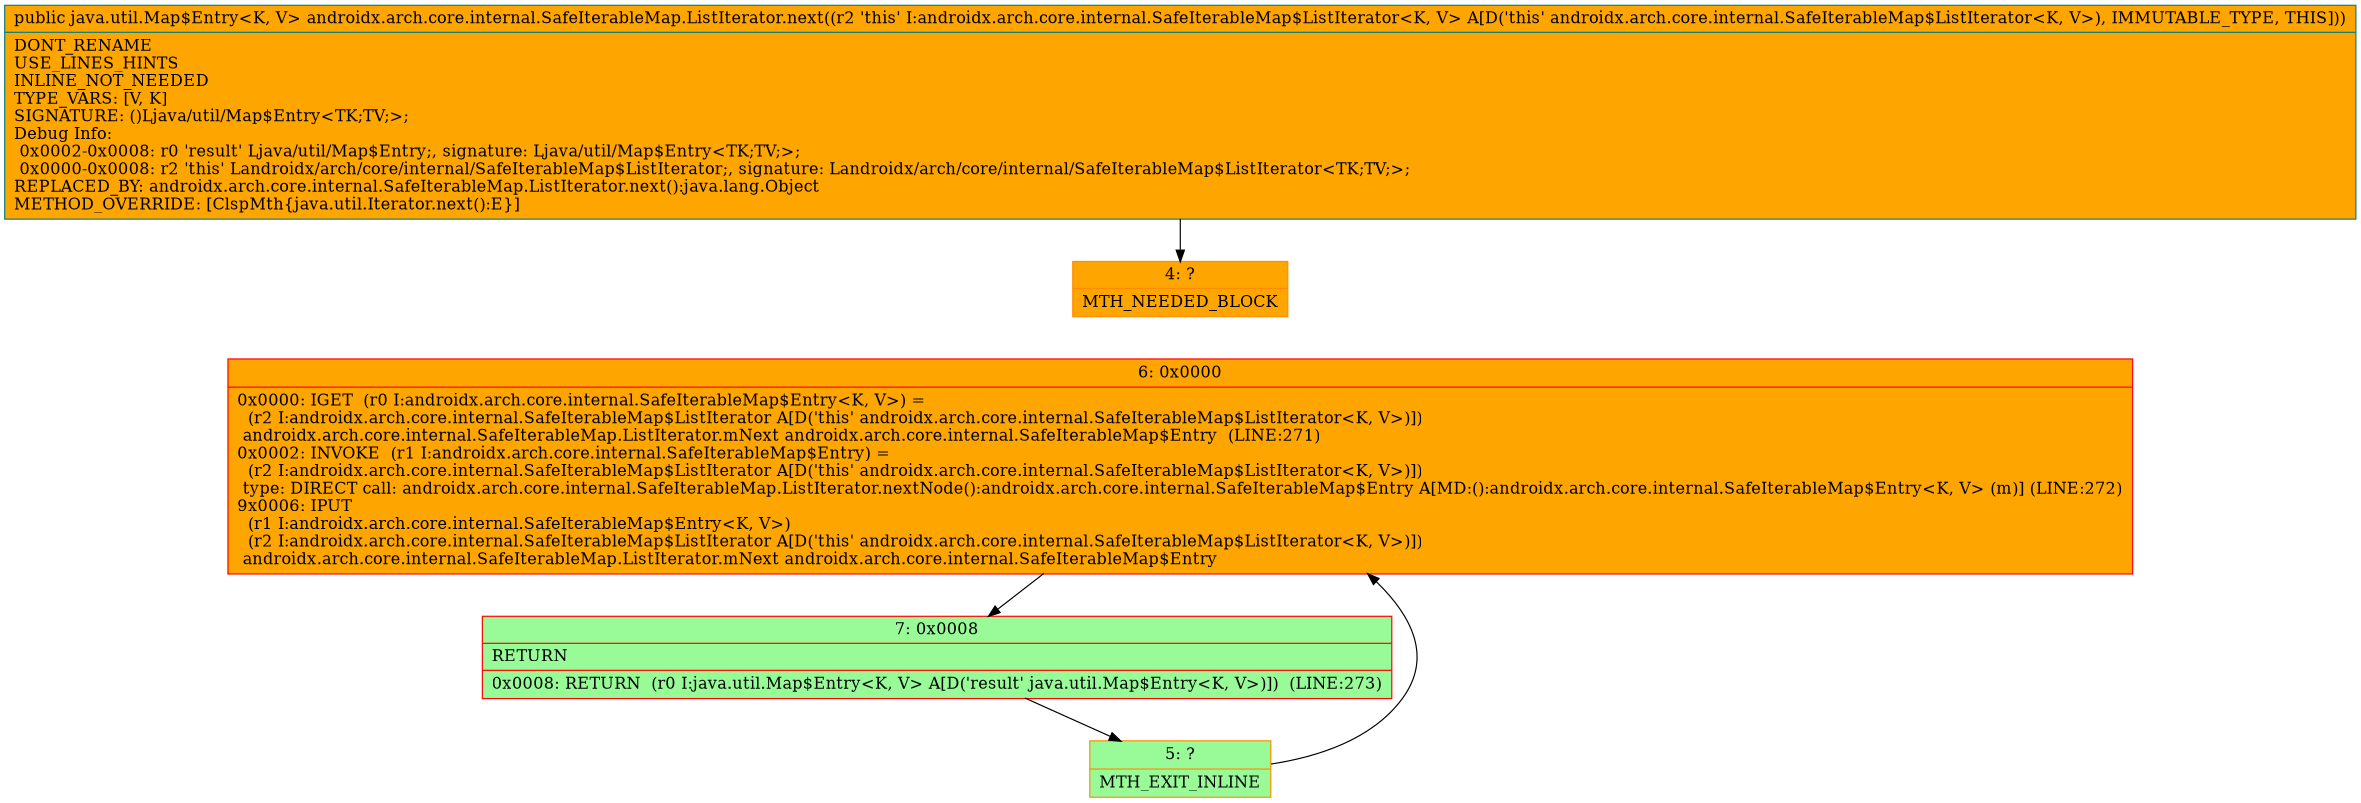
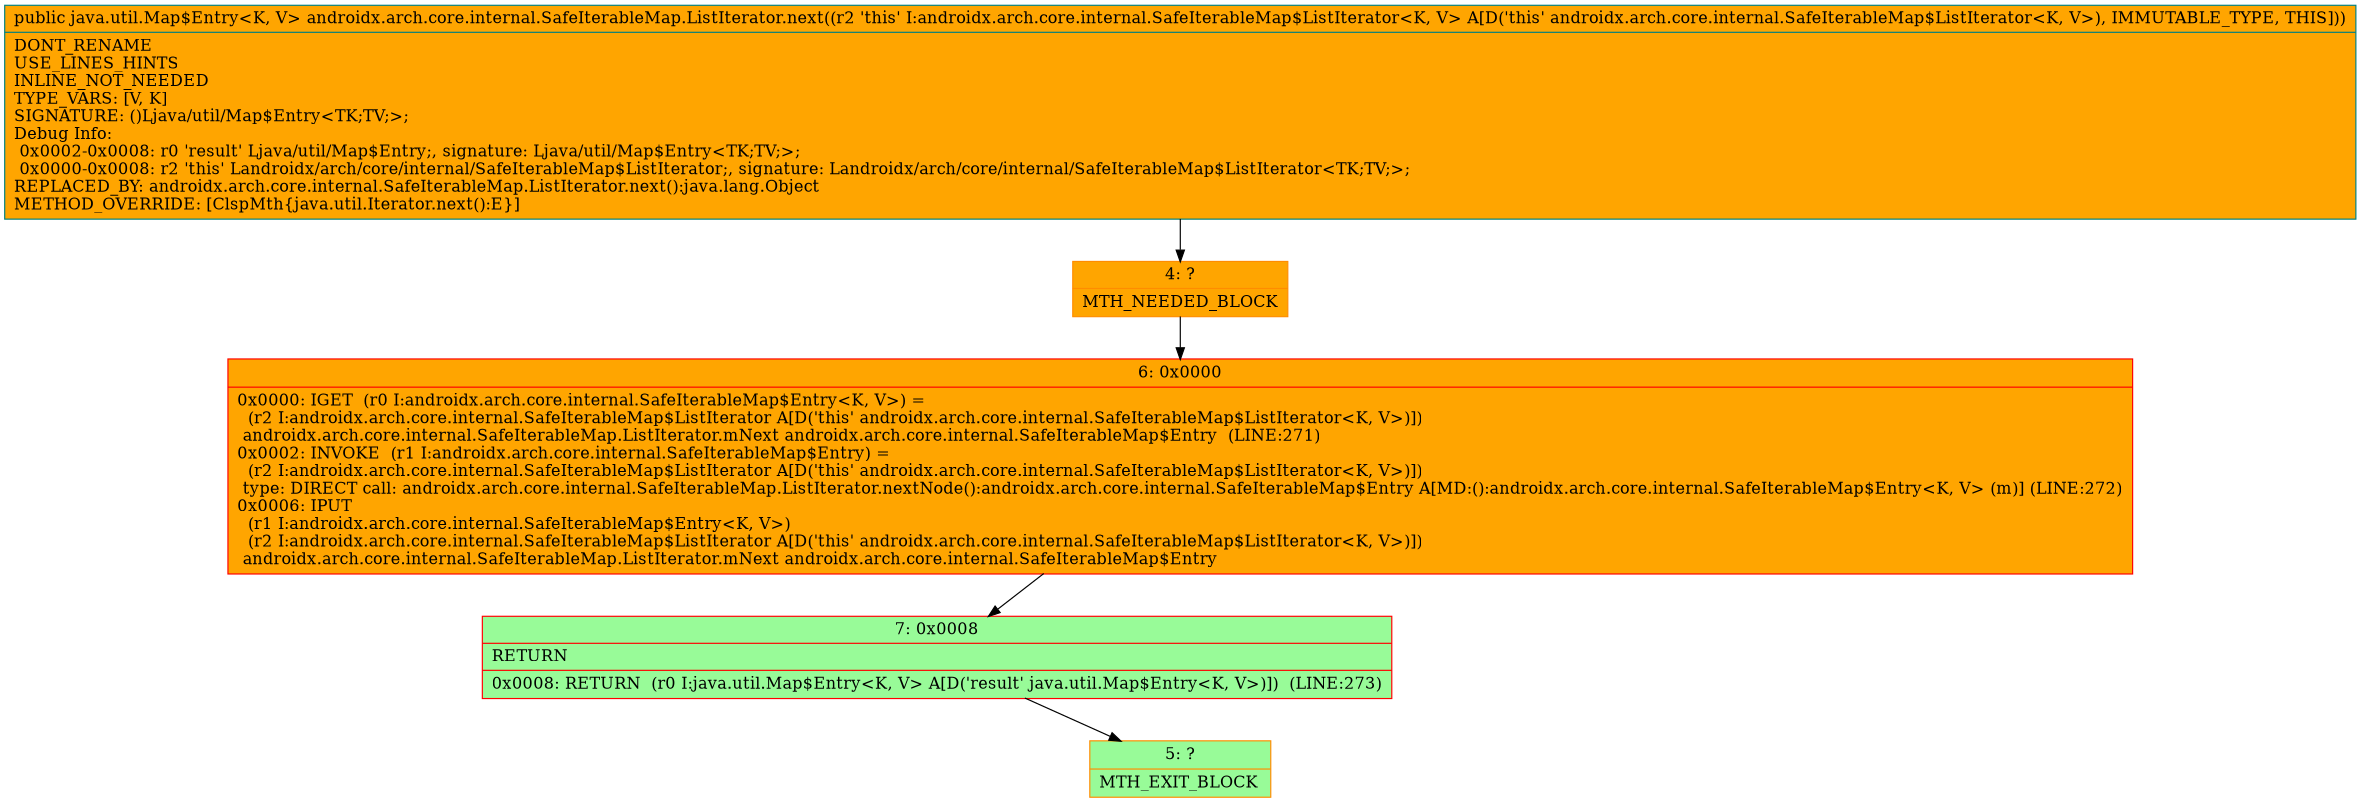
node "6: 0x0000": text "9x0006: IPUT" -> "0x0006: IPUT"
edge "5: ?" -> "6: 0x0000": now "4: ?" -> "6: 0x0000"
node "5: ?": text "MTH_EXIT_INLINE" -> "MTH_EXIT_BLOCK"
